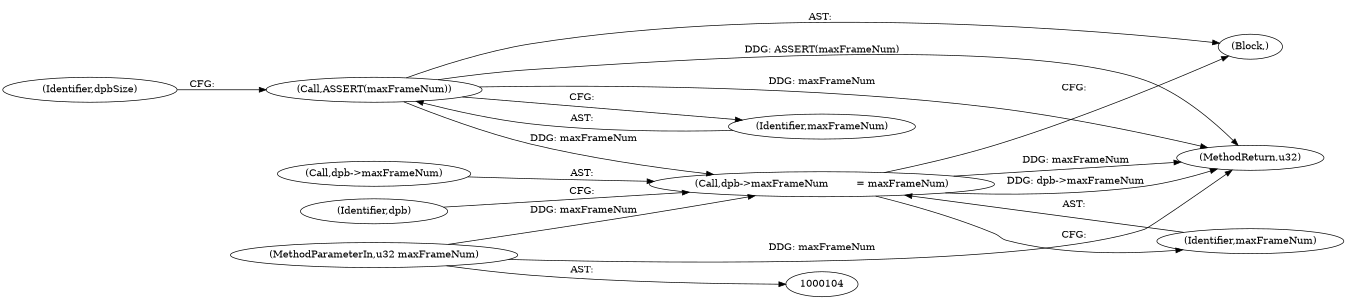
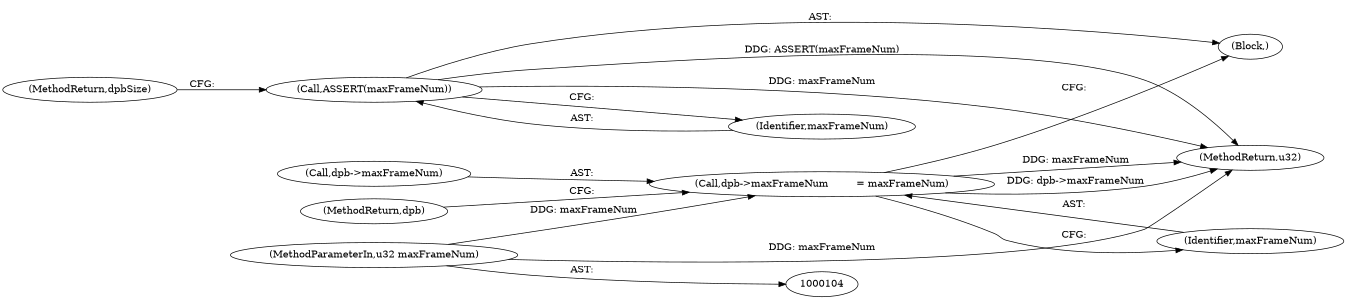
node "(Identifier,dpbSize)": label "(Identifier,dpbSize)" -> "(MethodReturn,dpbSize)"
edge "(Call,ASSERT(maxFrameNum))" -> "(Call,dpb->maxFrameNum         = maxFrameNum)": removed, label "DDG: maxFrameNum"
node "(Identifier,dpb)": label "(Identifier,dpb)" -> "(MethodReturn,dpb)"
